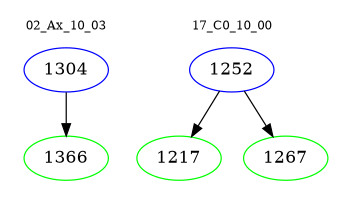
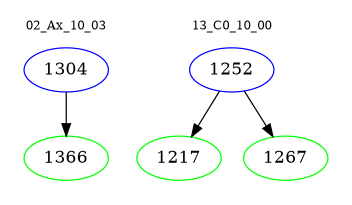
cluster "17_C0_10_00": label "17_C0_10_00" -> "13_C0_10_00"
